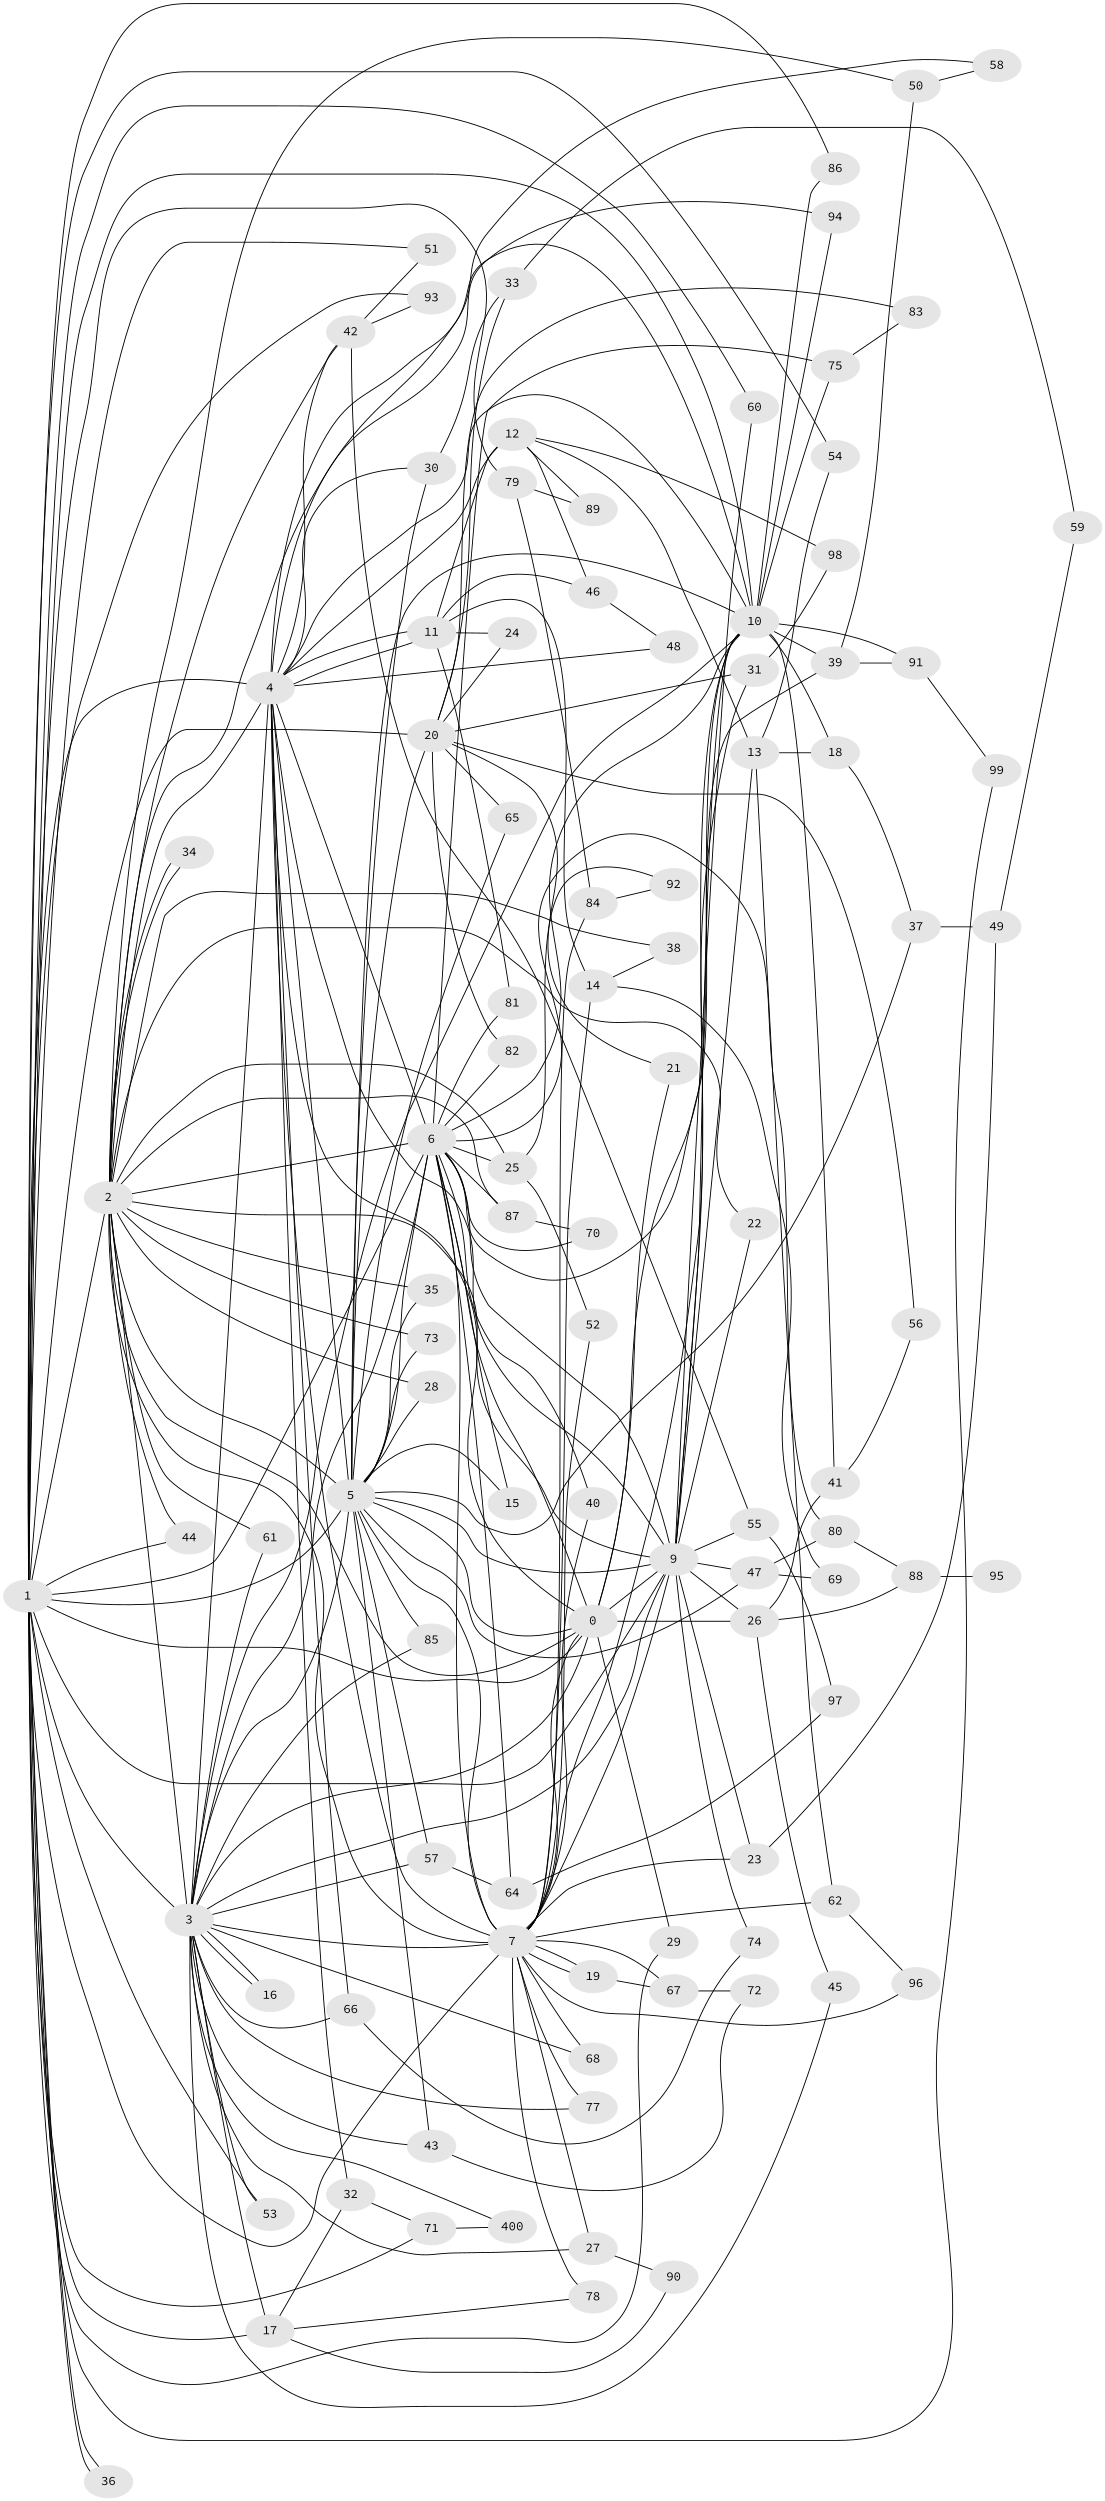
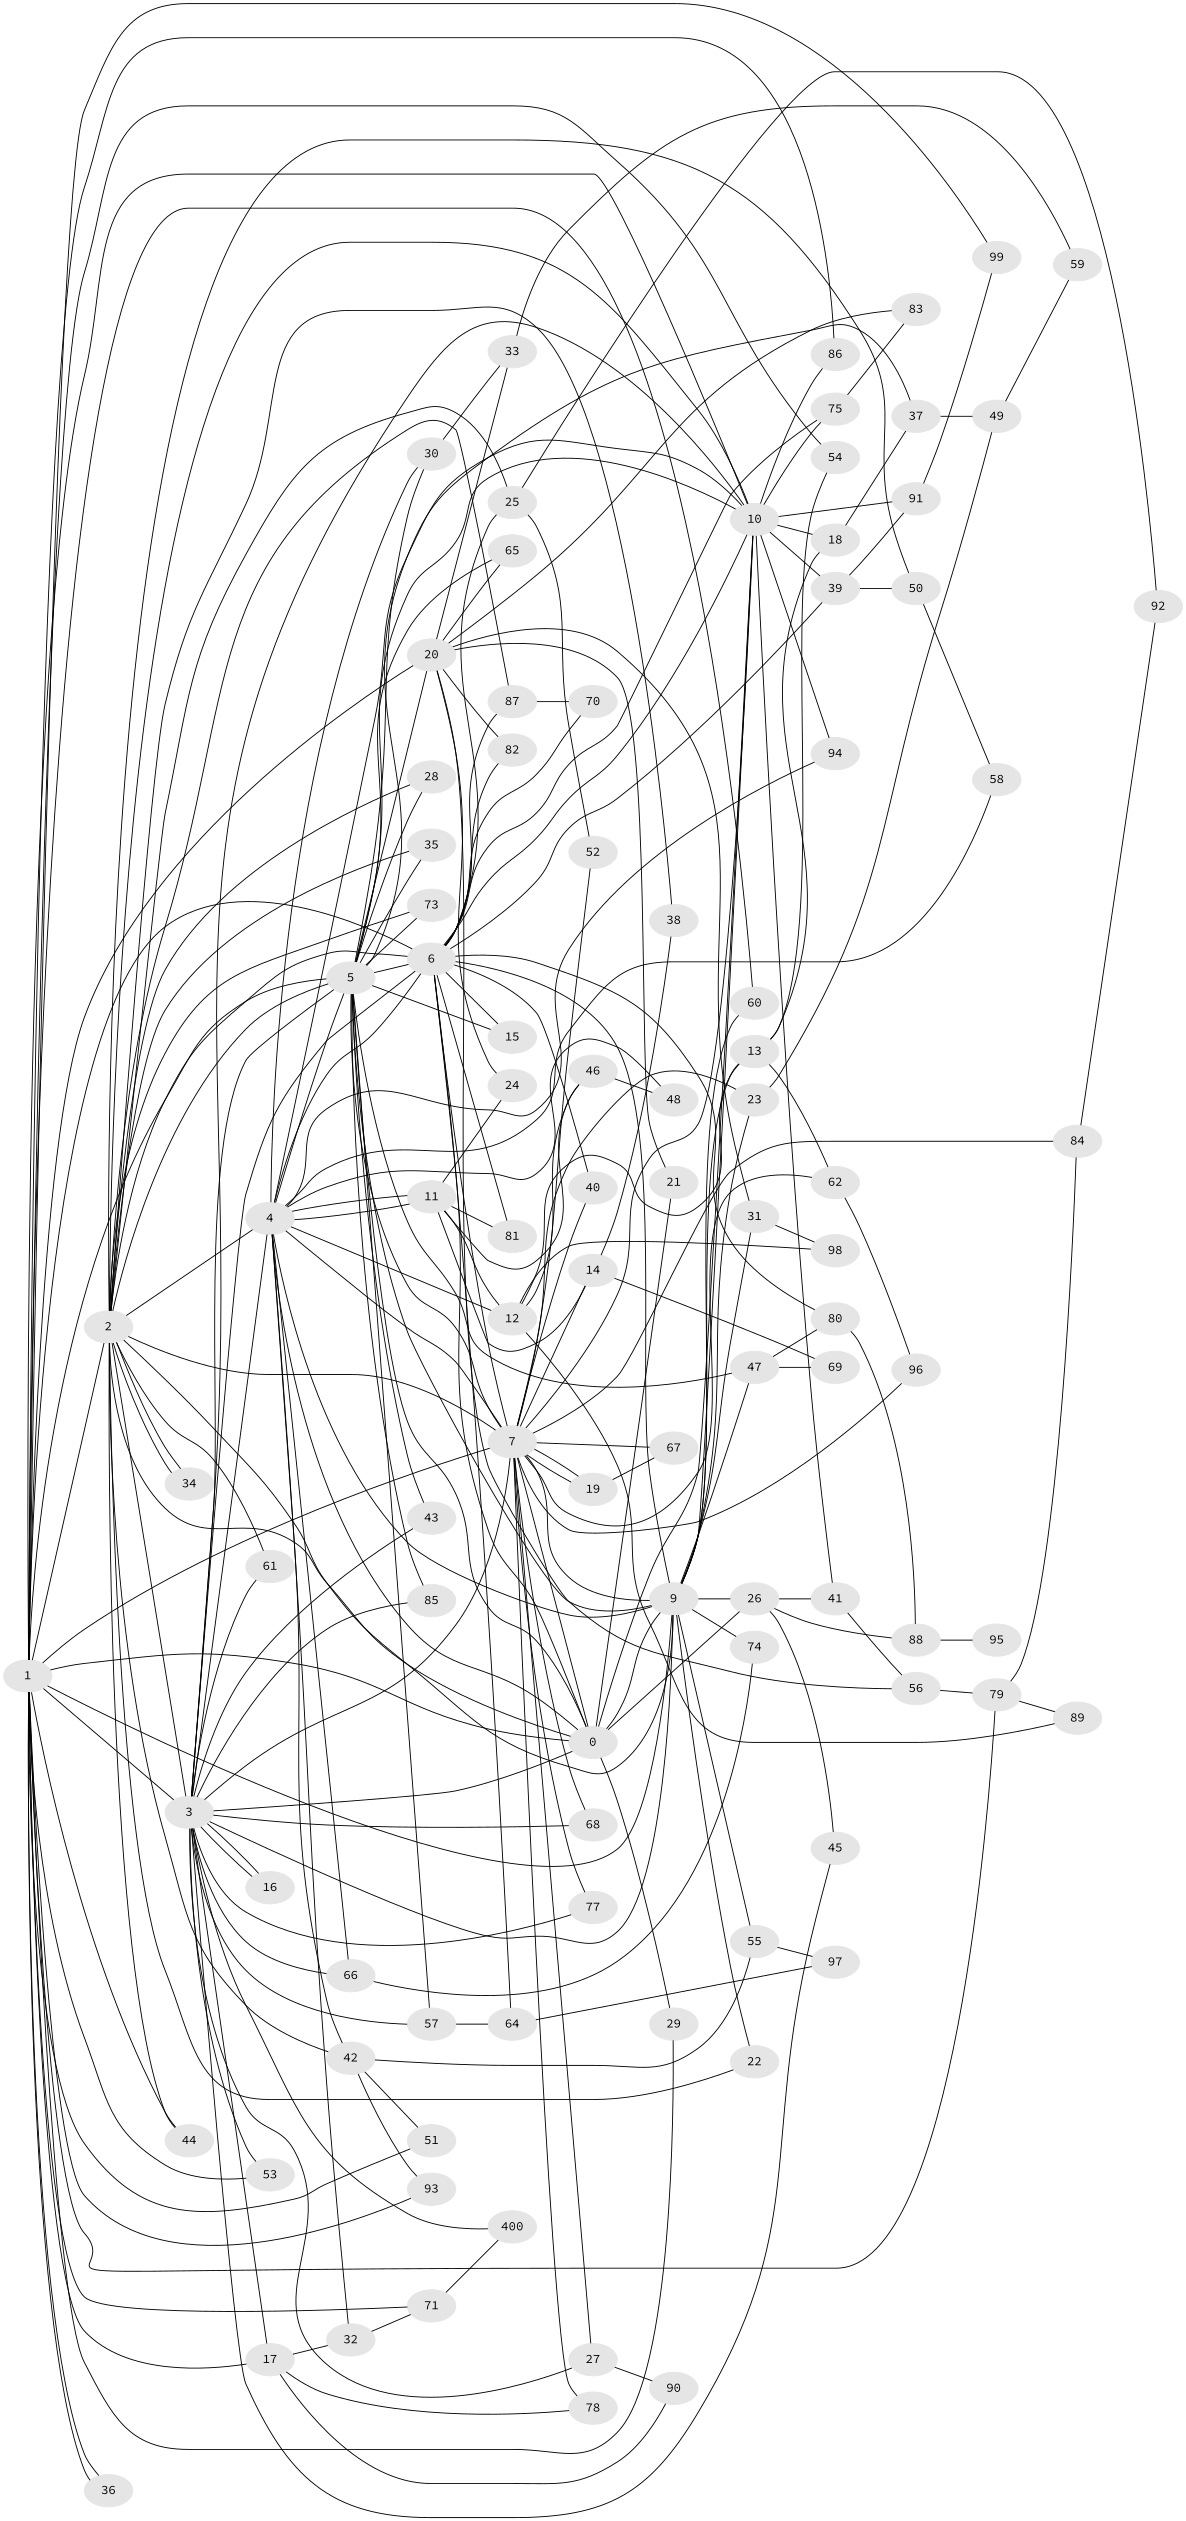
edge "4" -- "1": removed
edge "56" -- "79": added
node "72": removed
